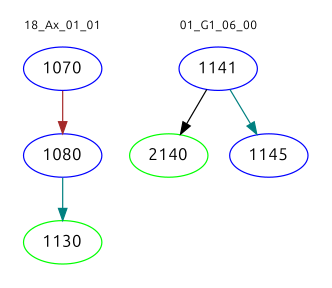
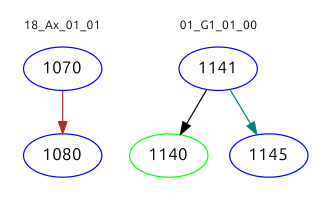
cluster "01_G1_06_00": label "01_G1_06_00" -> "01_G1_01_00"
node "2140": label "2140" -> "1140"
node "1130": removed
